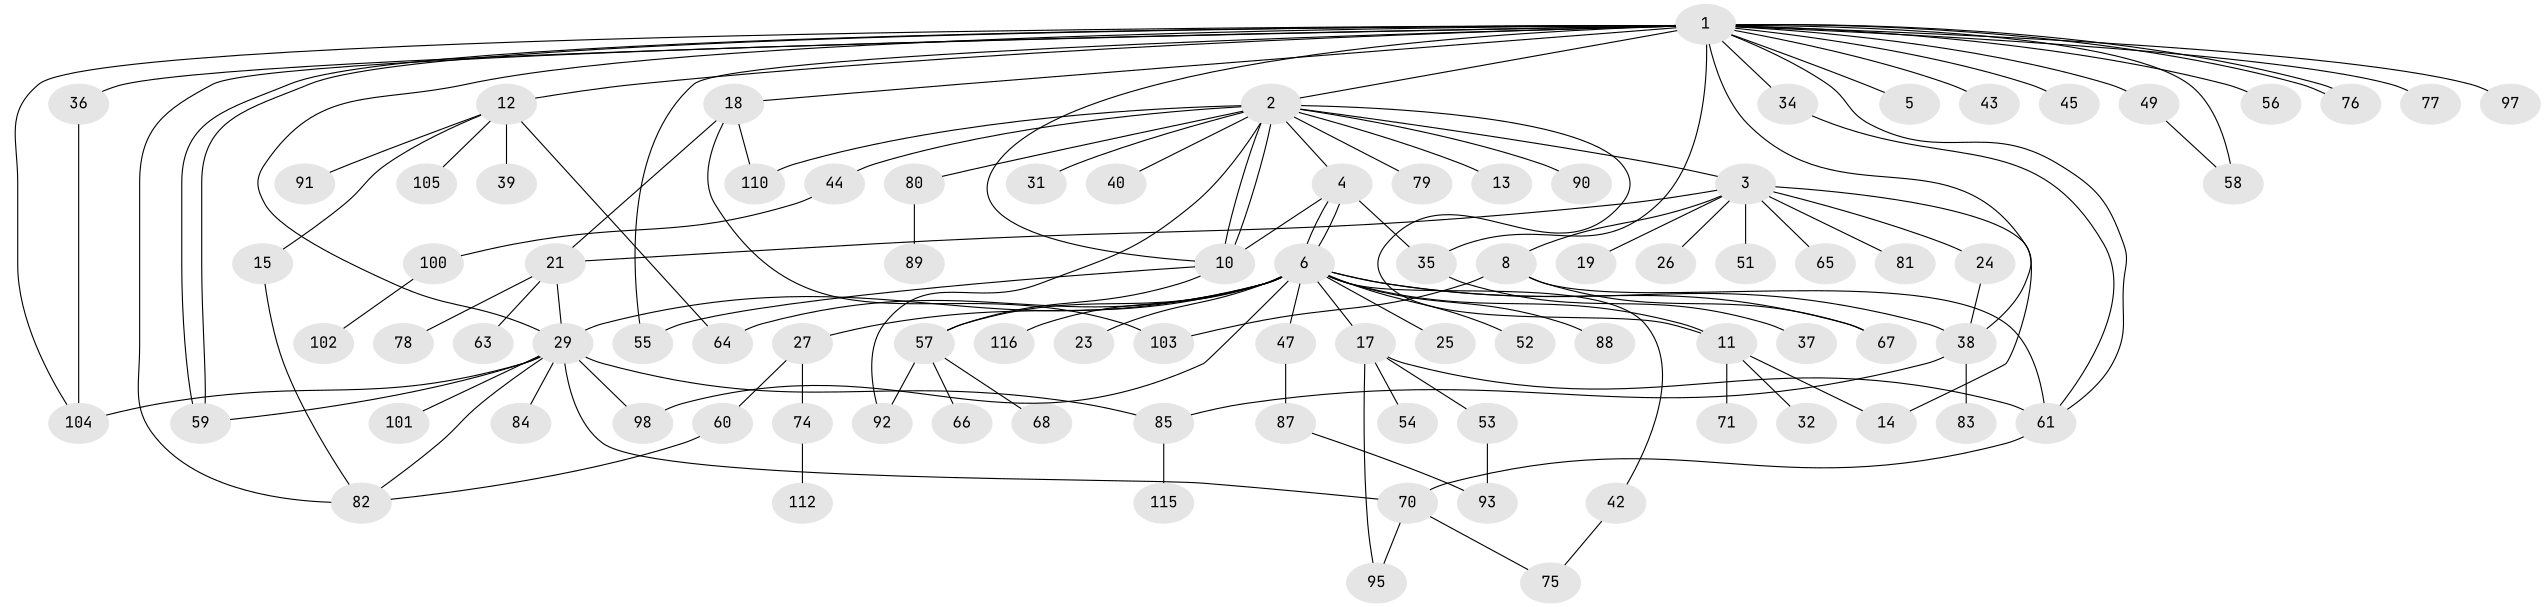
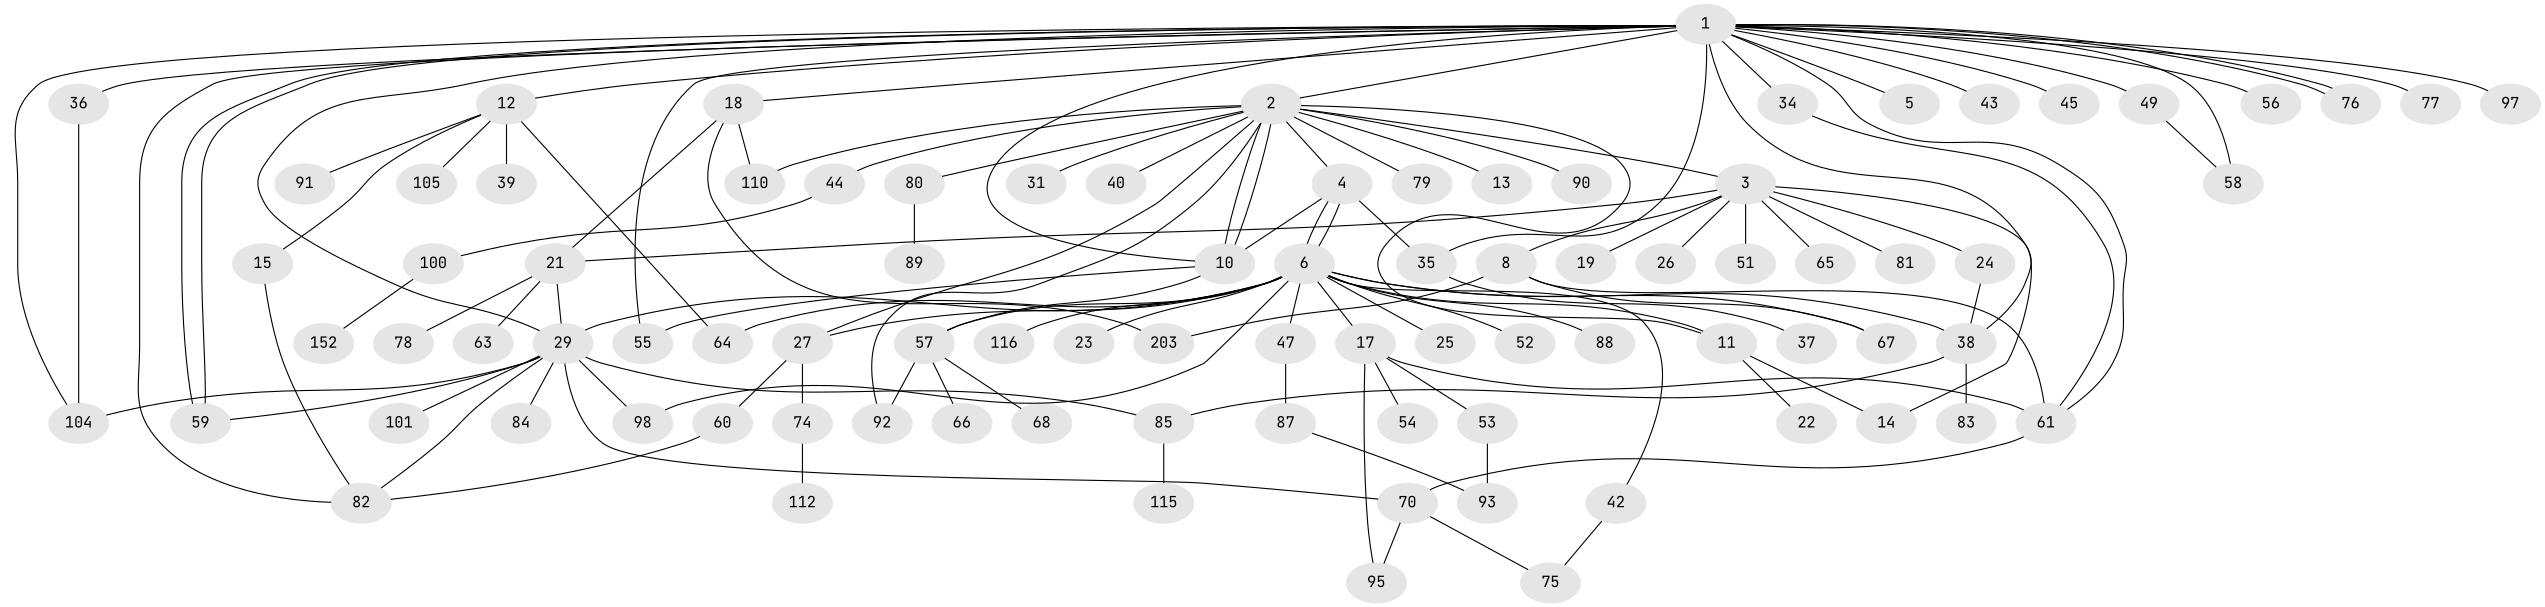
edge "2" -- "27": added
node "102": label "102" -> "152"
node "103": label "103" -> "203"
node "71": removed
node "32": label "32" -> "22"
